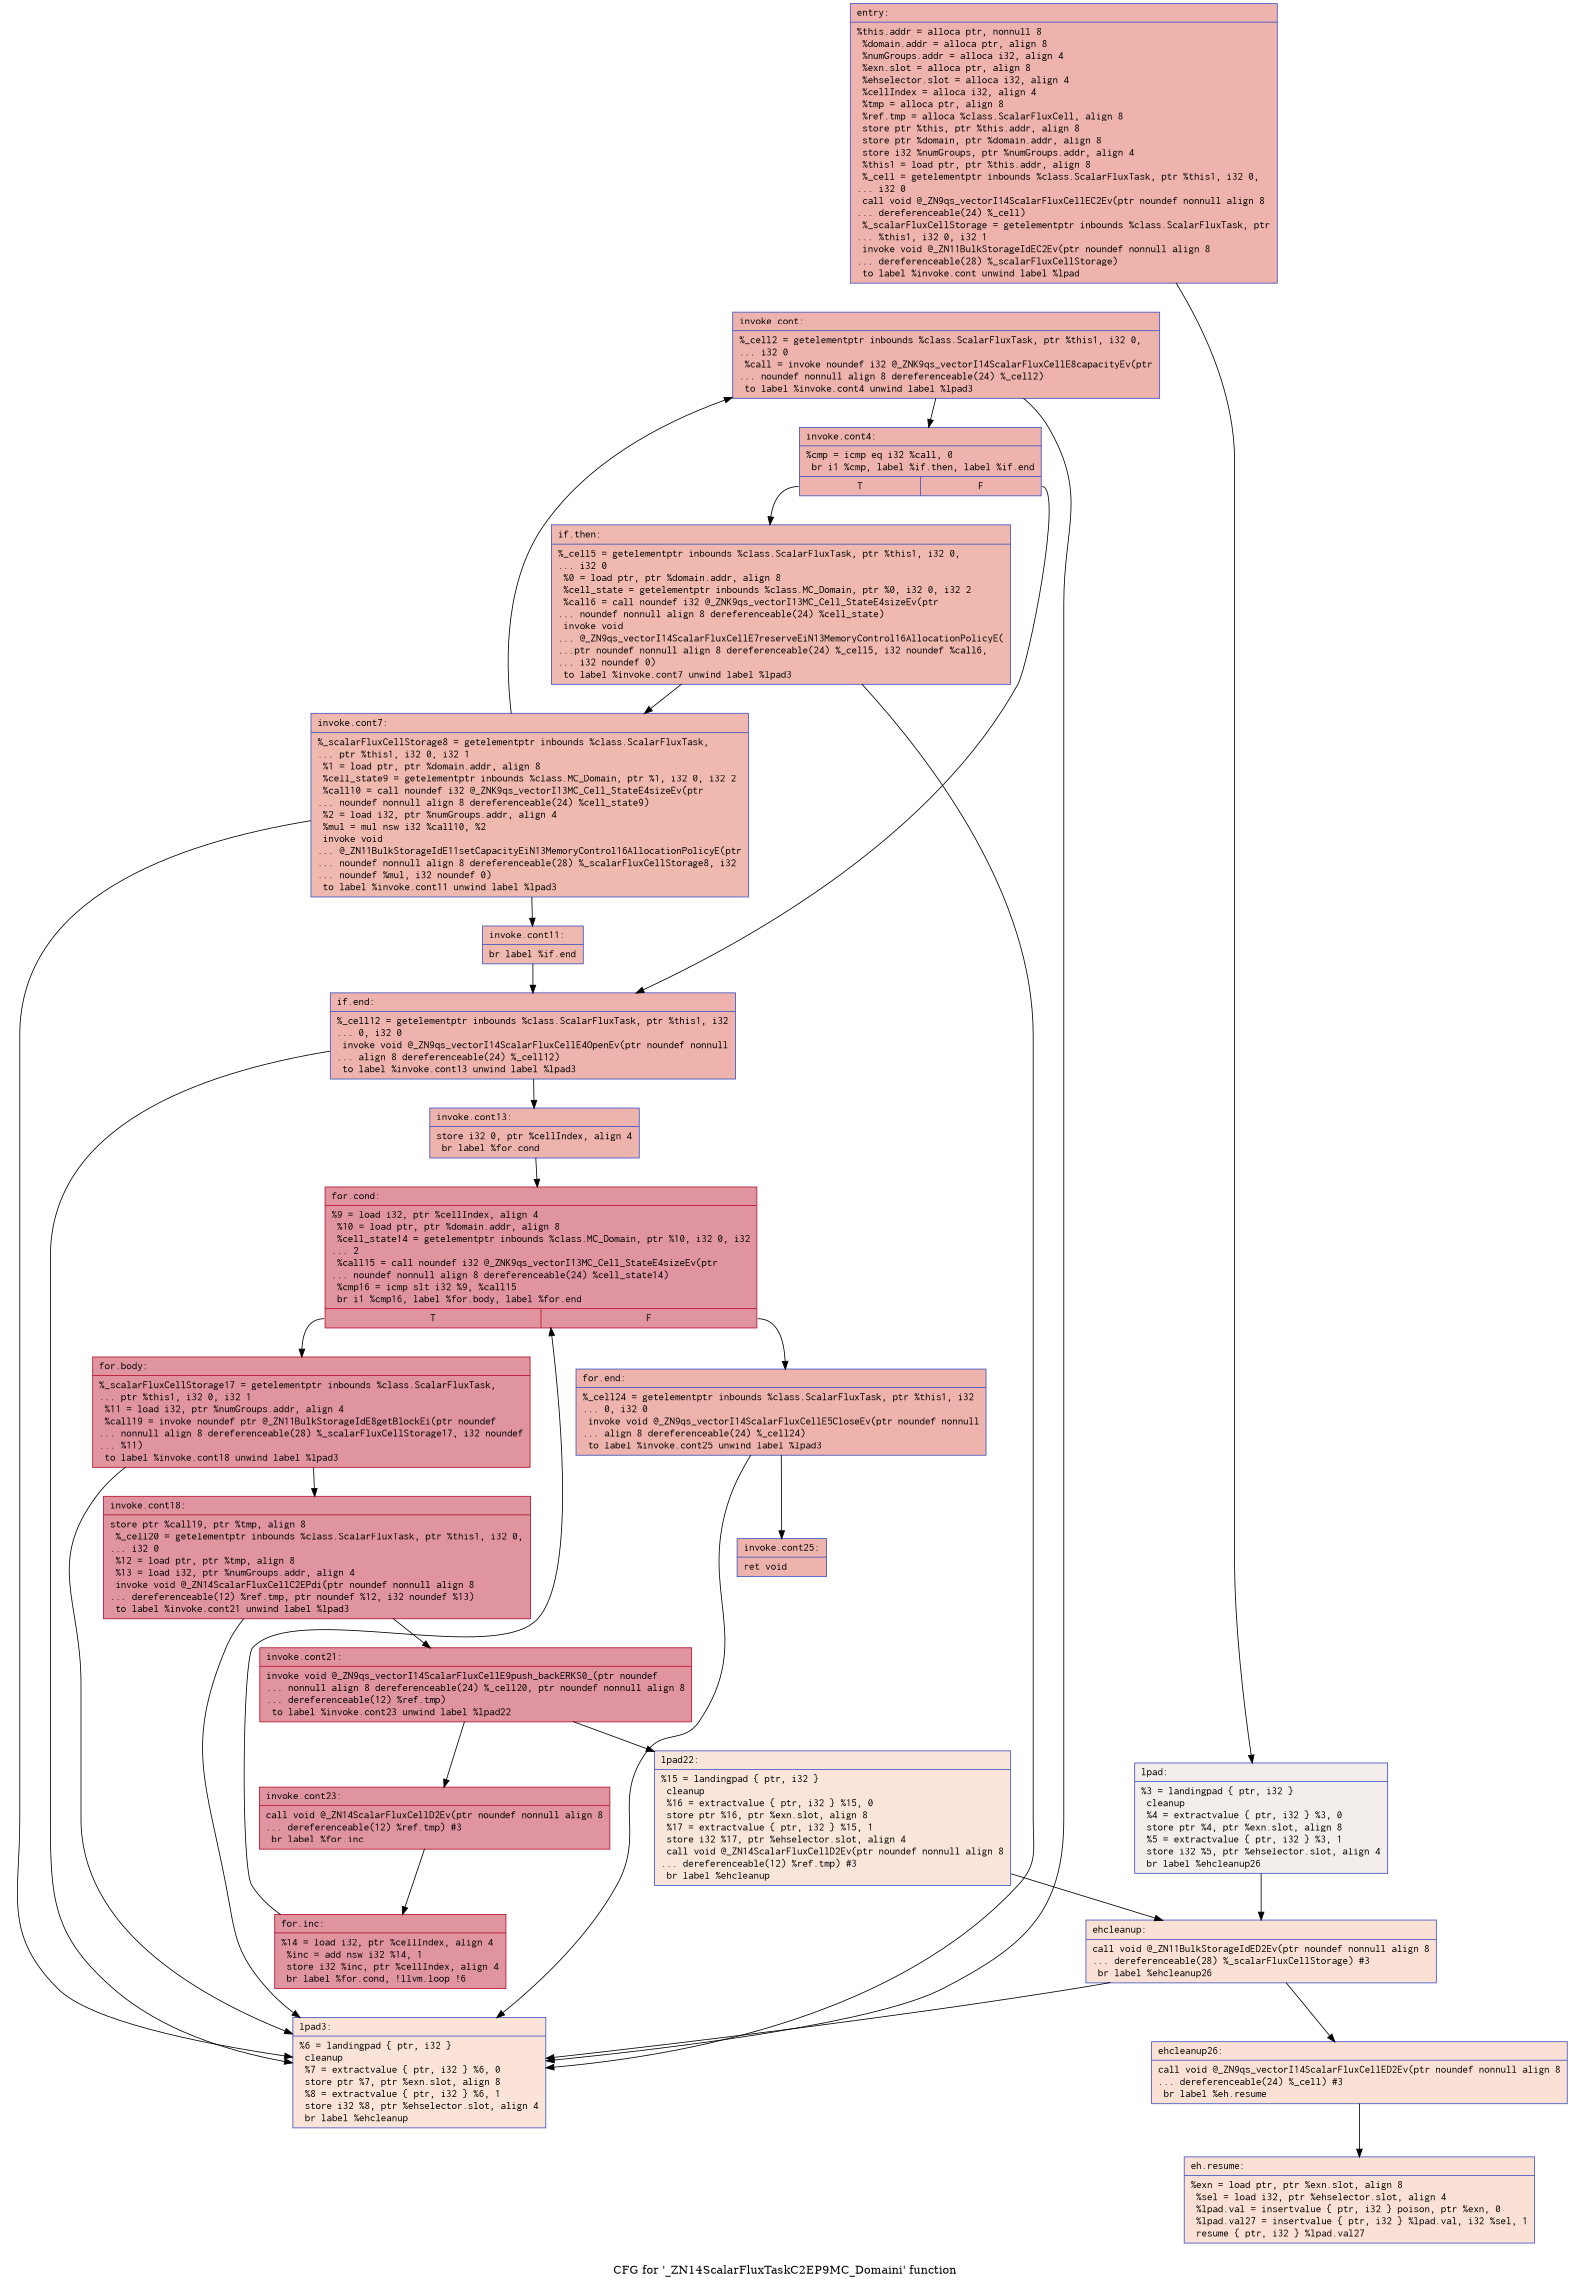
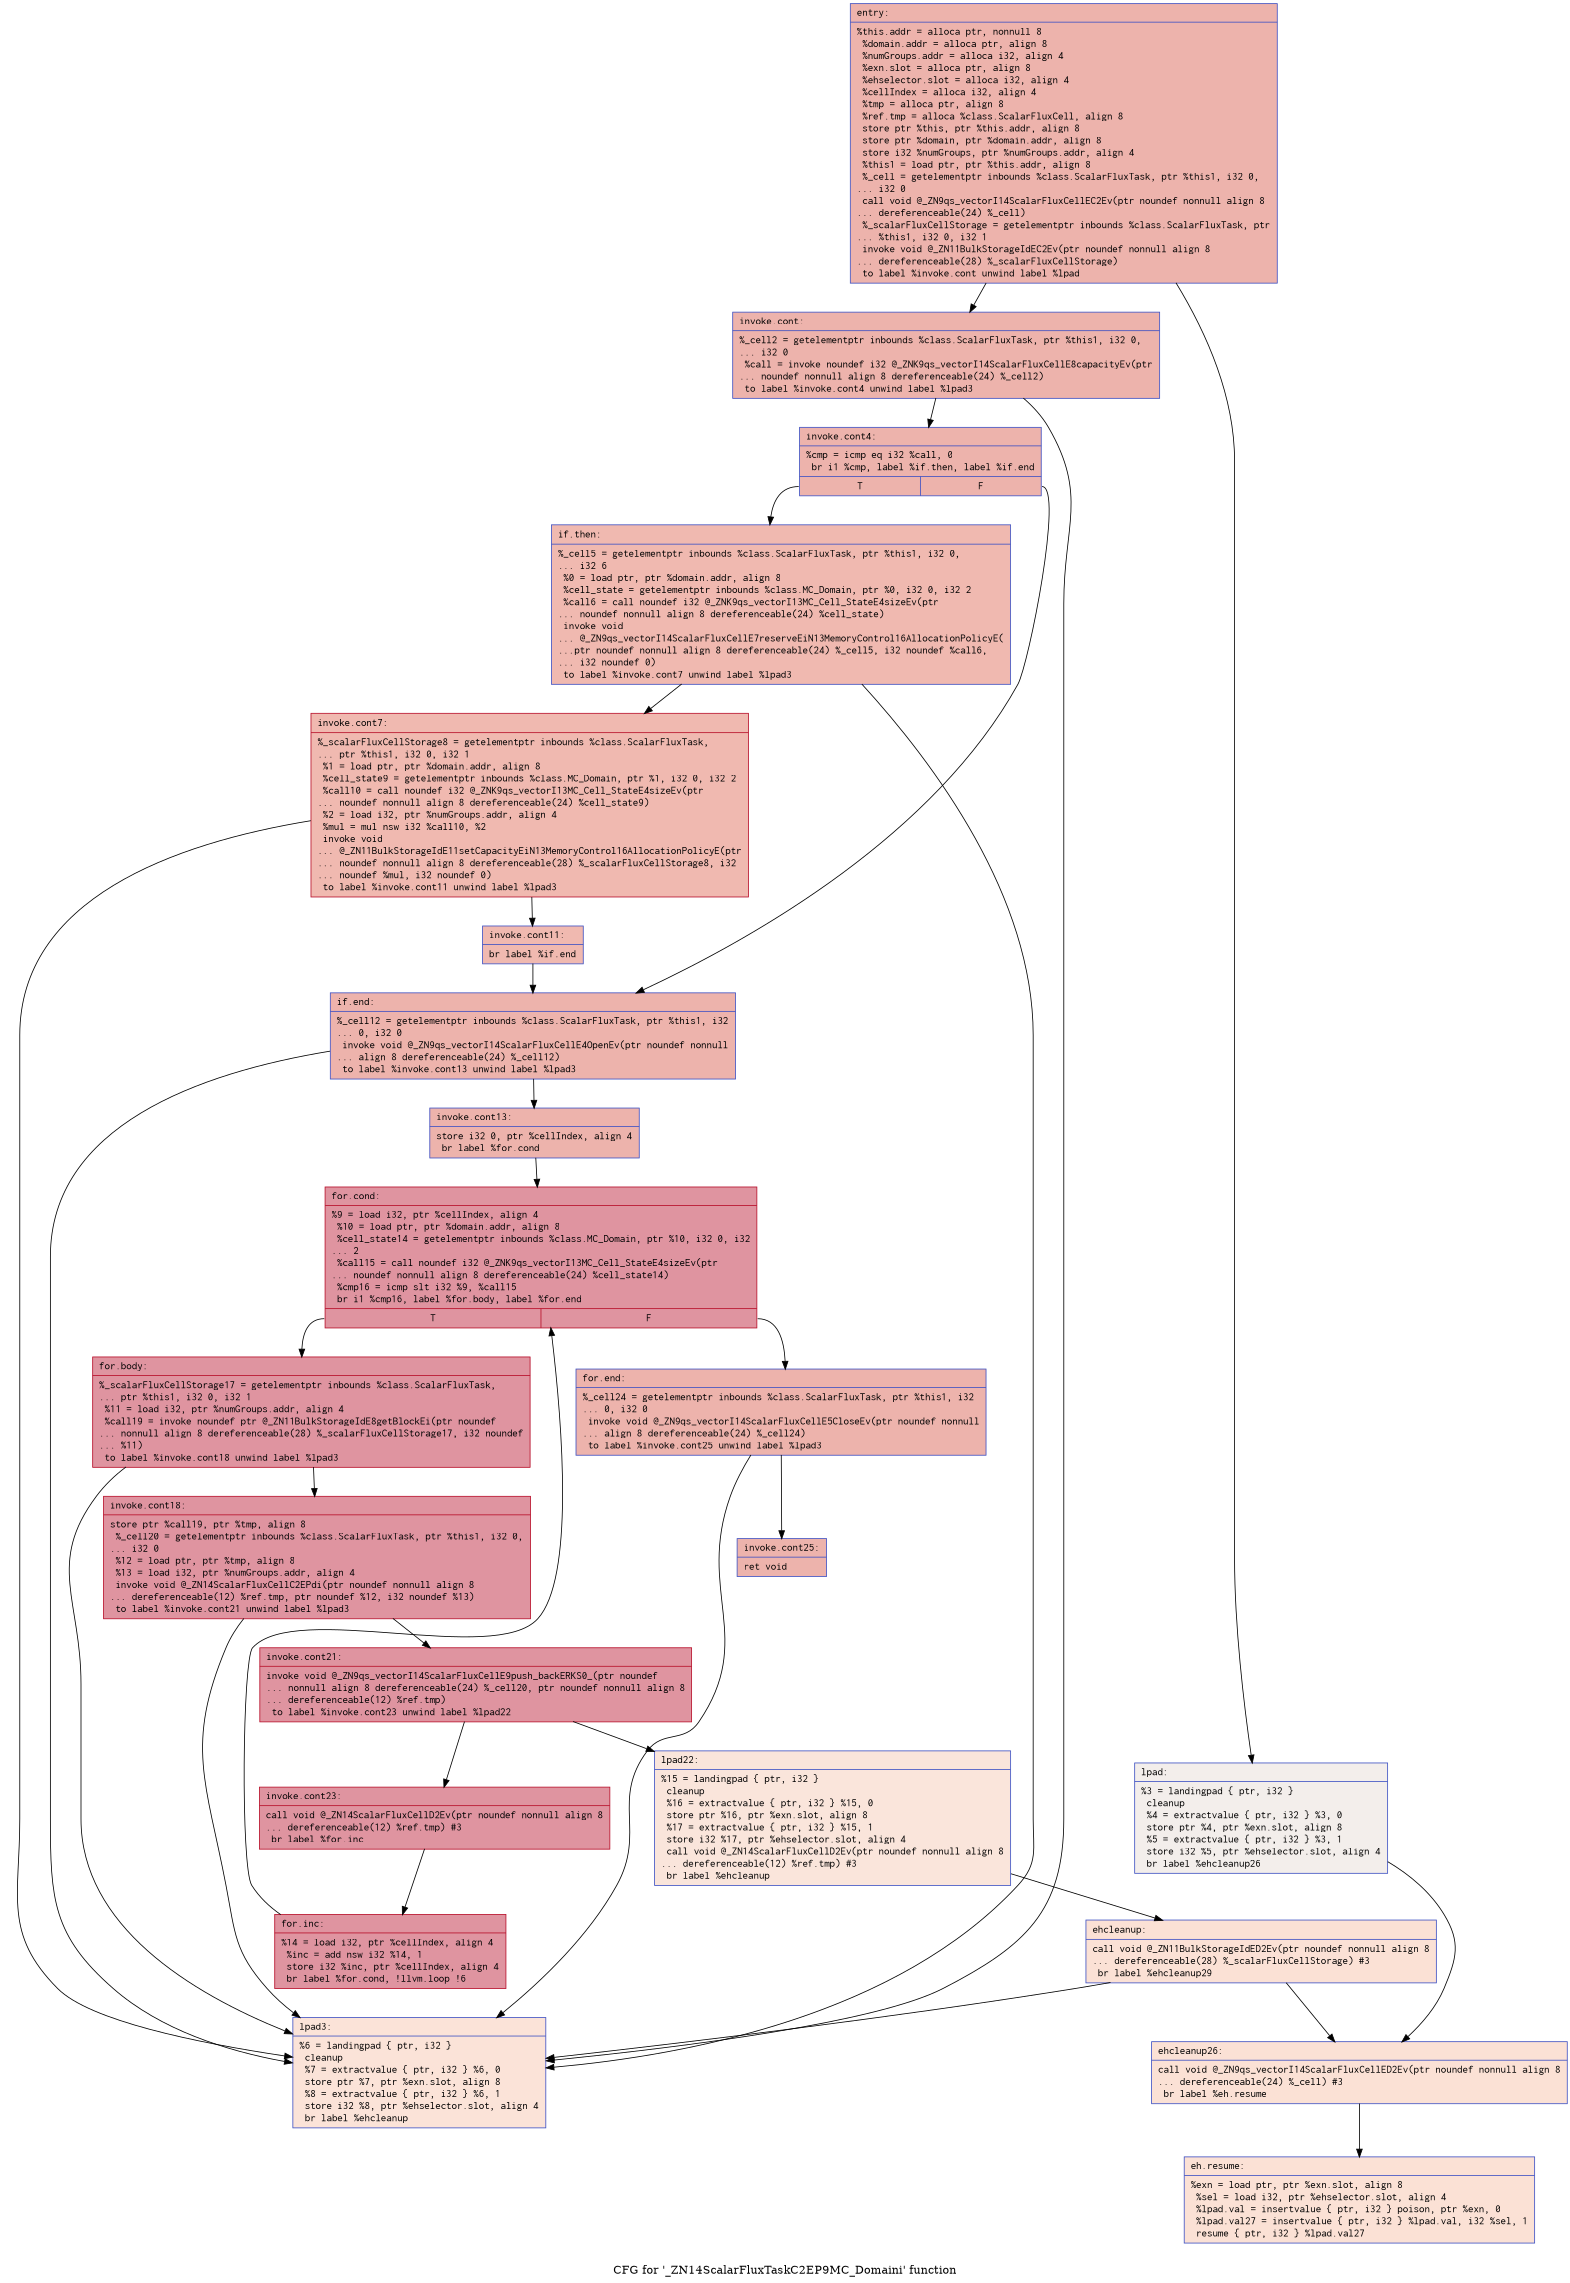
edge "invoke.cont7:" -> "invoke.cont:": now "entry:" -> "invoke.cont:"
node "if.then:": text "... i32 0" -> "... i32 6"
node "invoke.cont7:": color #3d50c3ff -> #b70d28ff
edge "lpad:" -> "ehcleanup:": now "lpad:" -> "ehcleanup26:"
node "ehcleanup:": text "br label %ehcleanup26" -> "br label %ehcleanup29"
